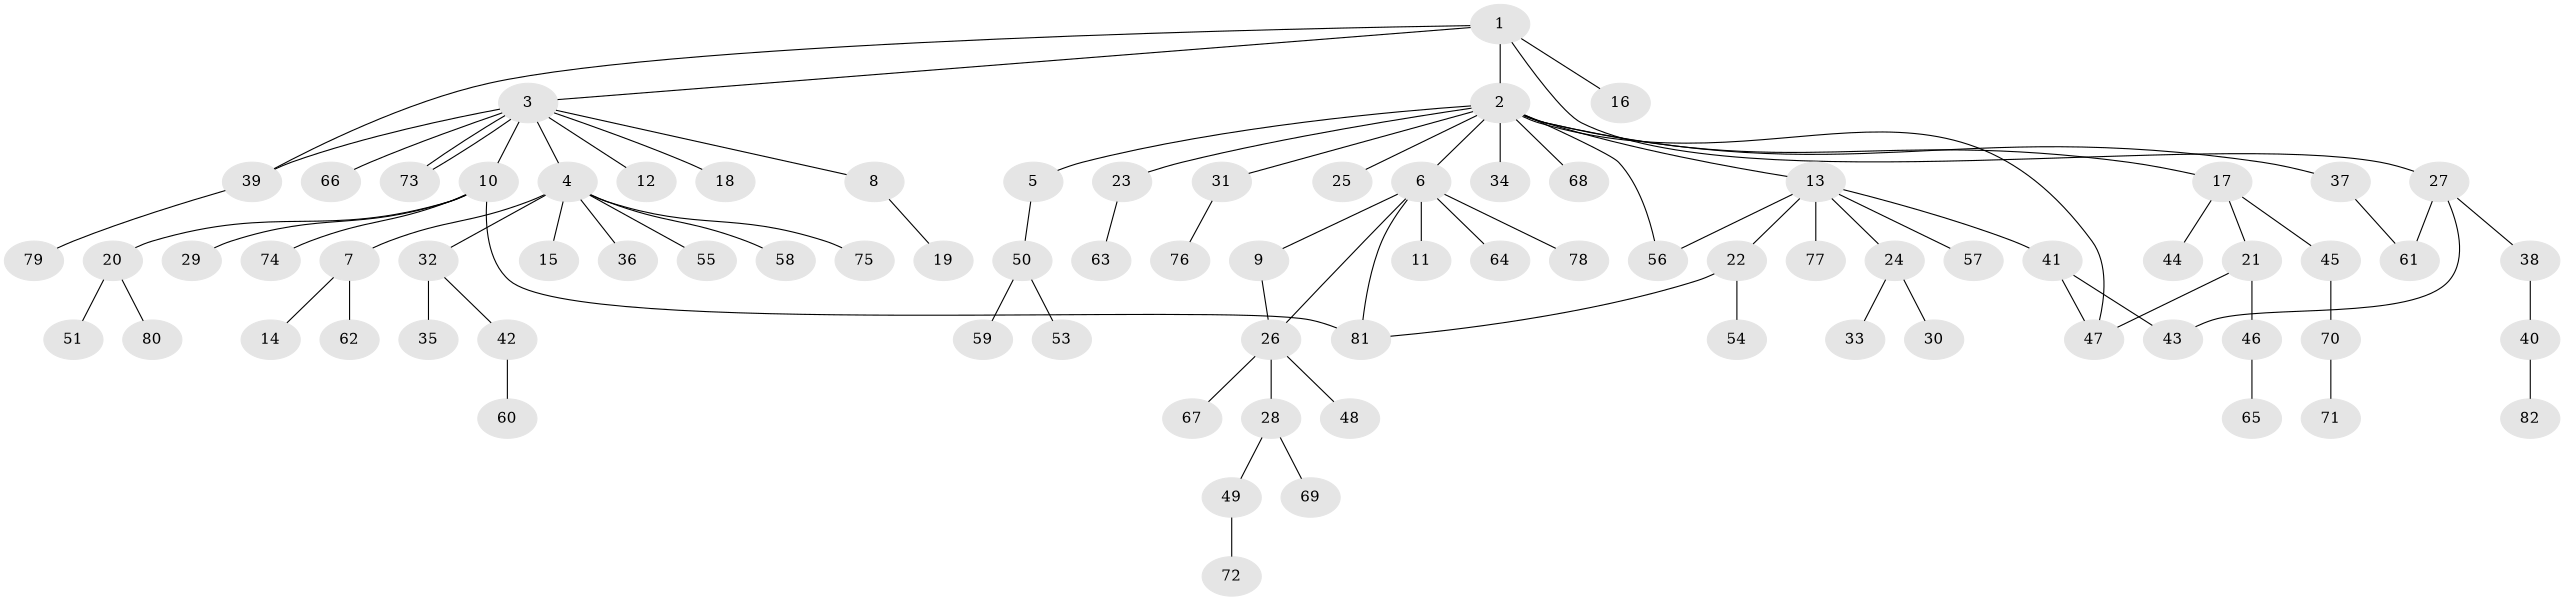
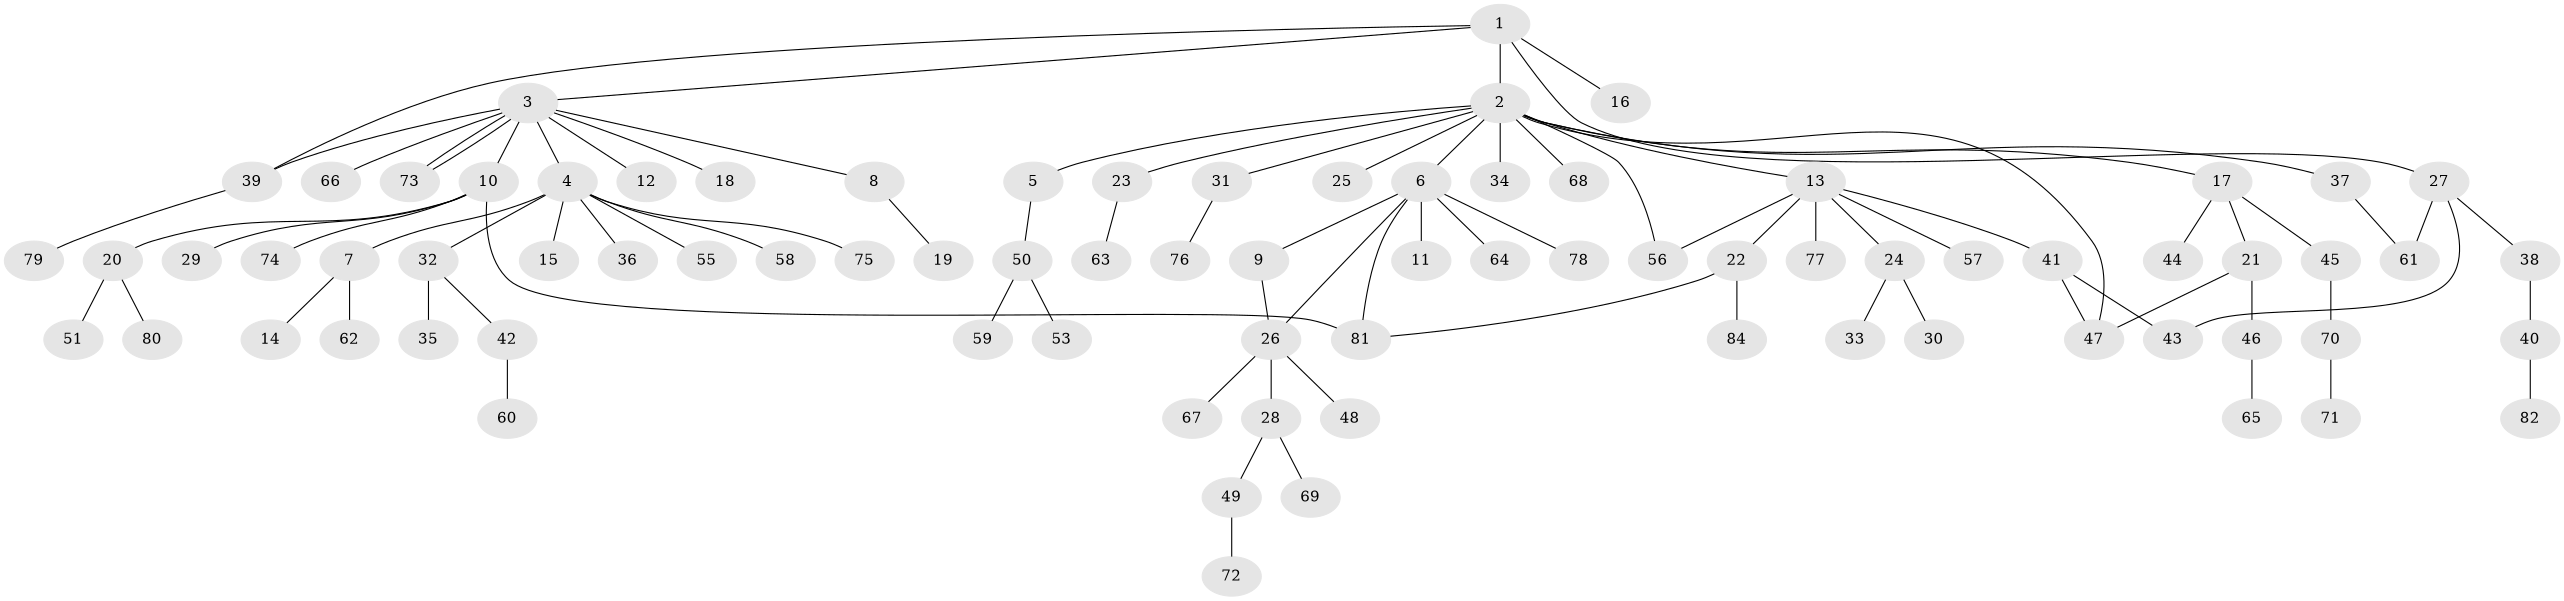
node "54": label "54" -> "84"
